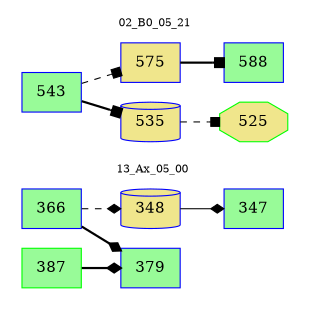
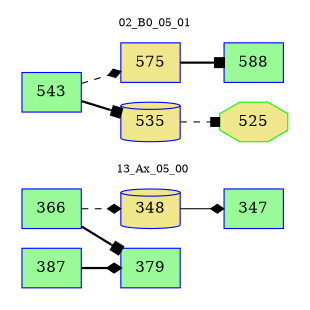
cluster "02_B0_05_21": label "02_B0_05_21" -> "02_B0_05_01"
edge "543" -> "575": arrowhead box -> diamond
edge "366" -> "379": arrowhead diamond -> box
node "387": color green -> blue
